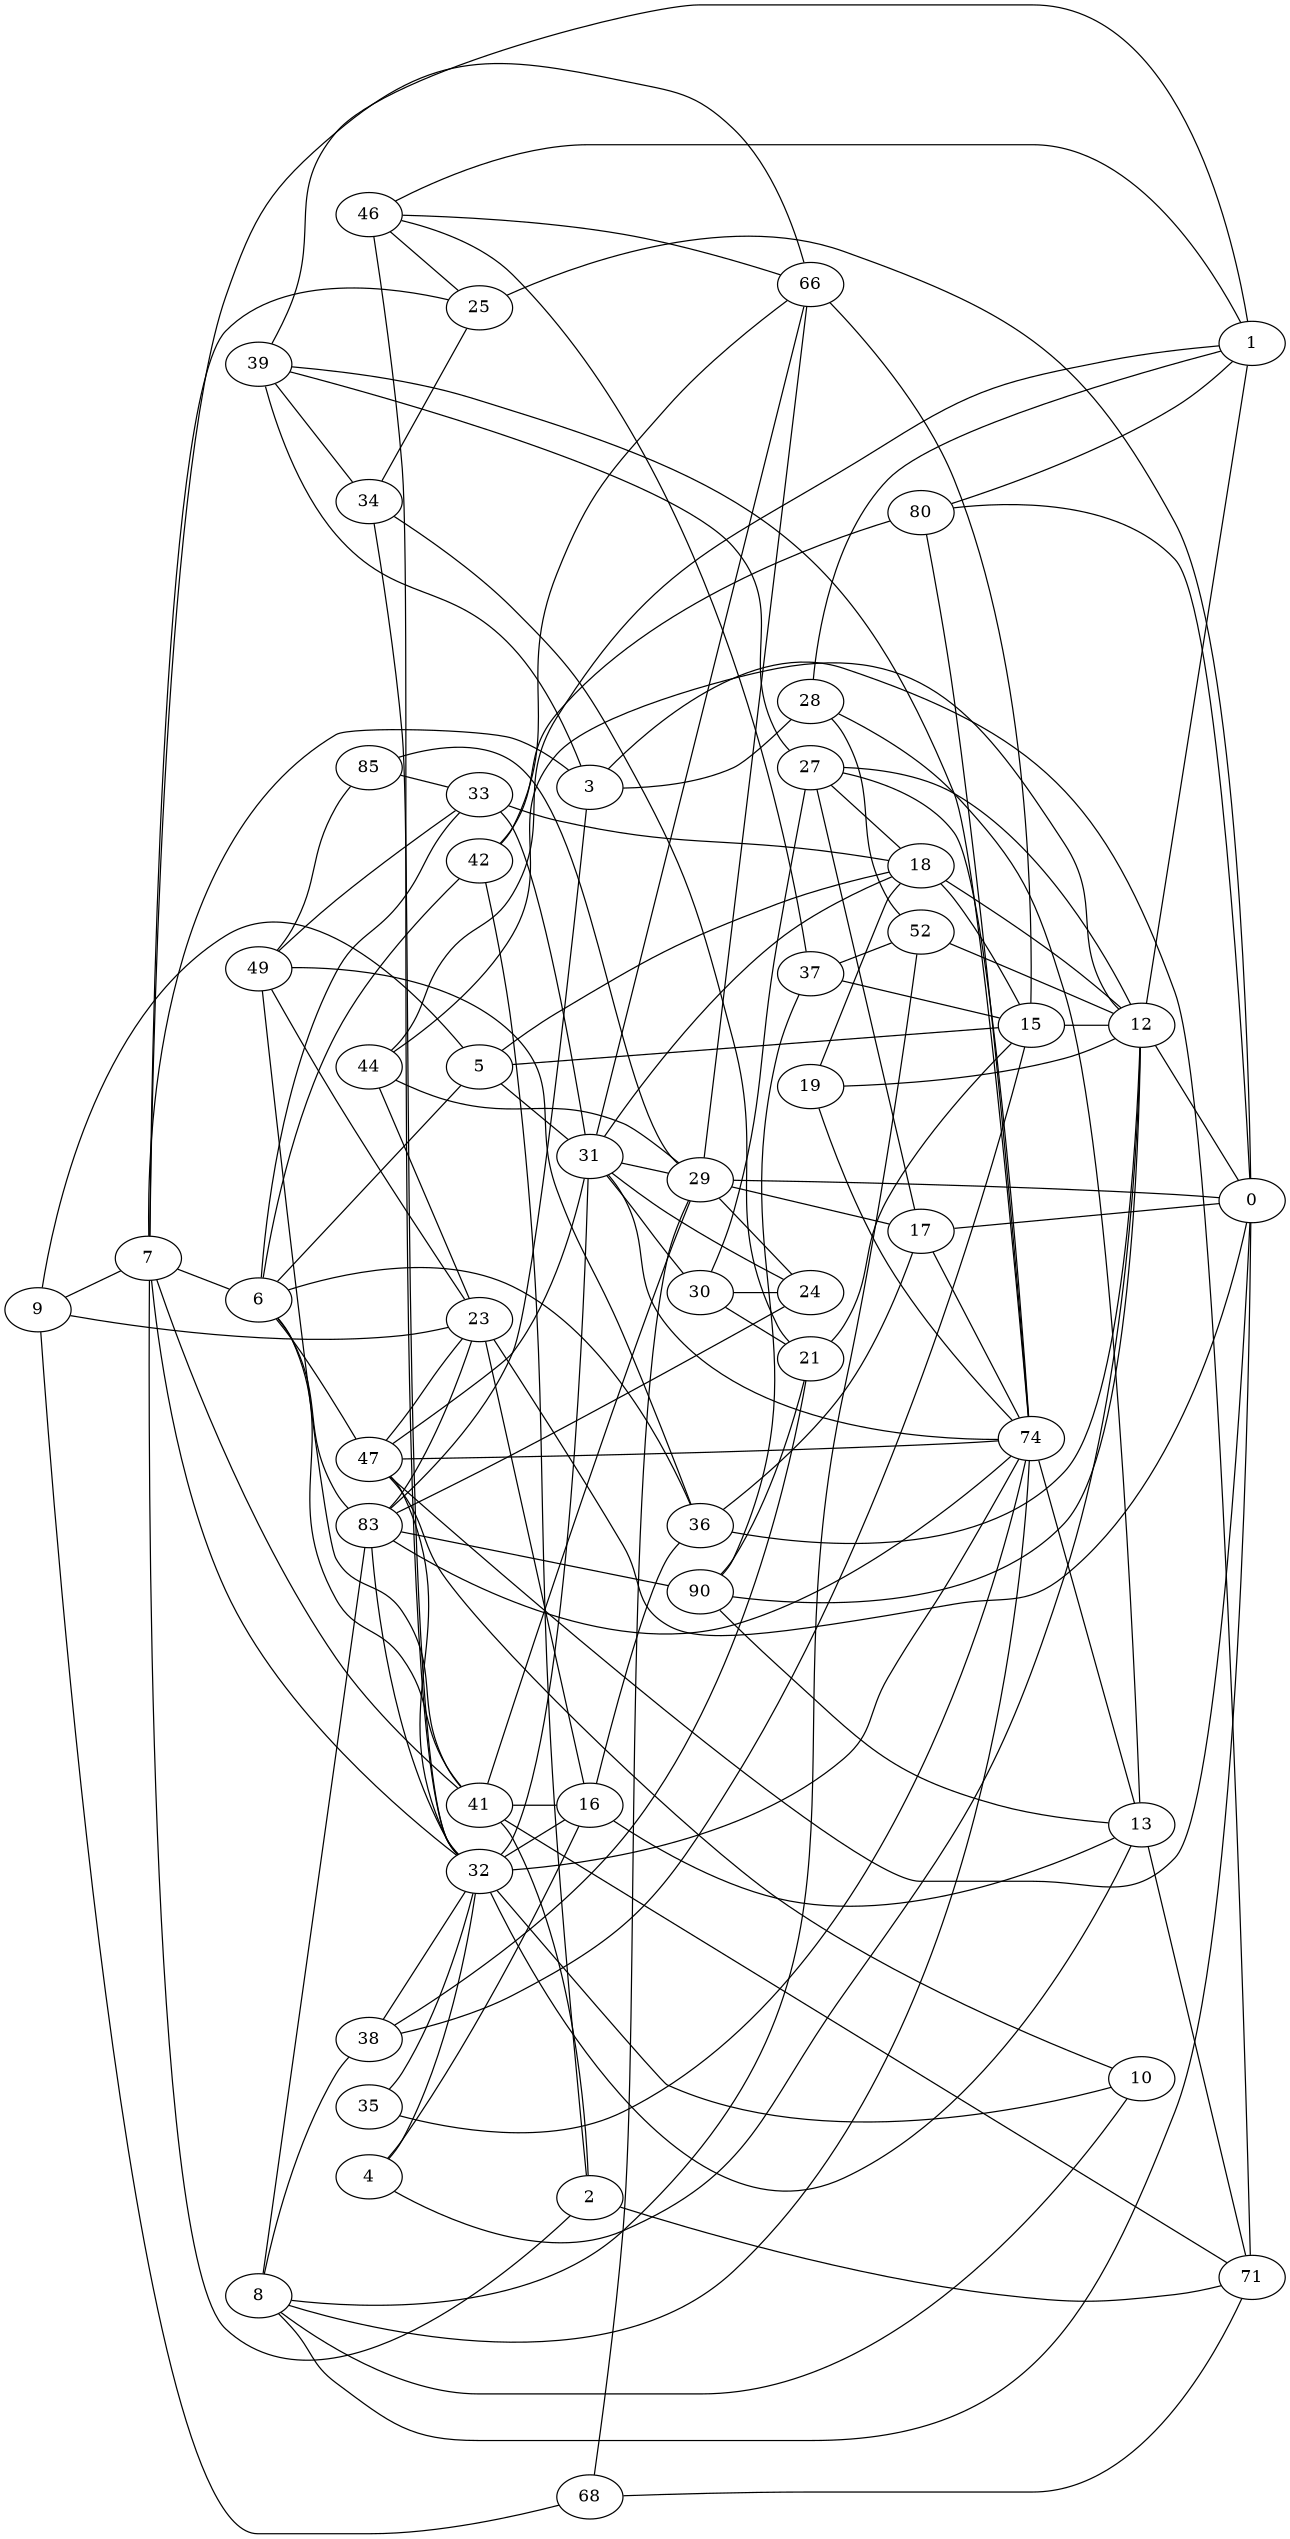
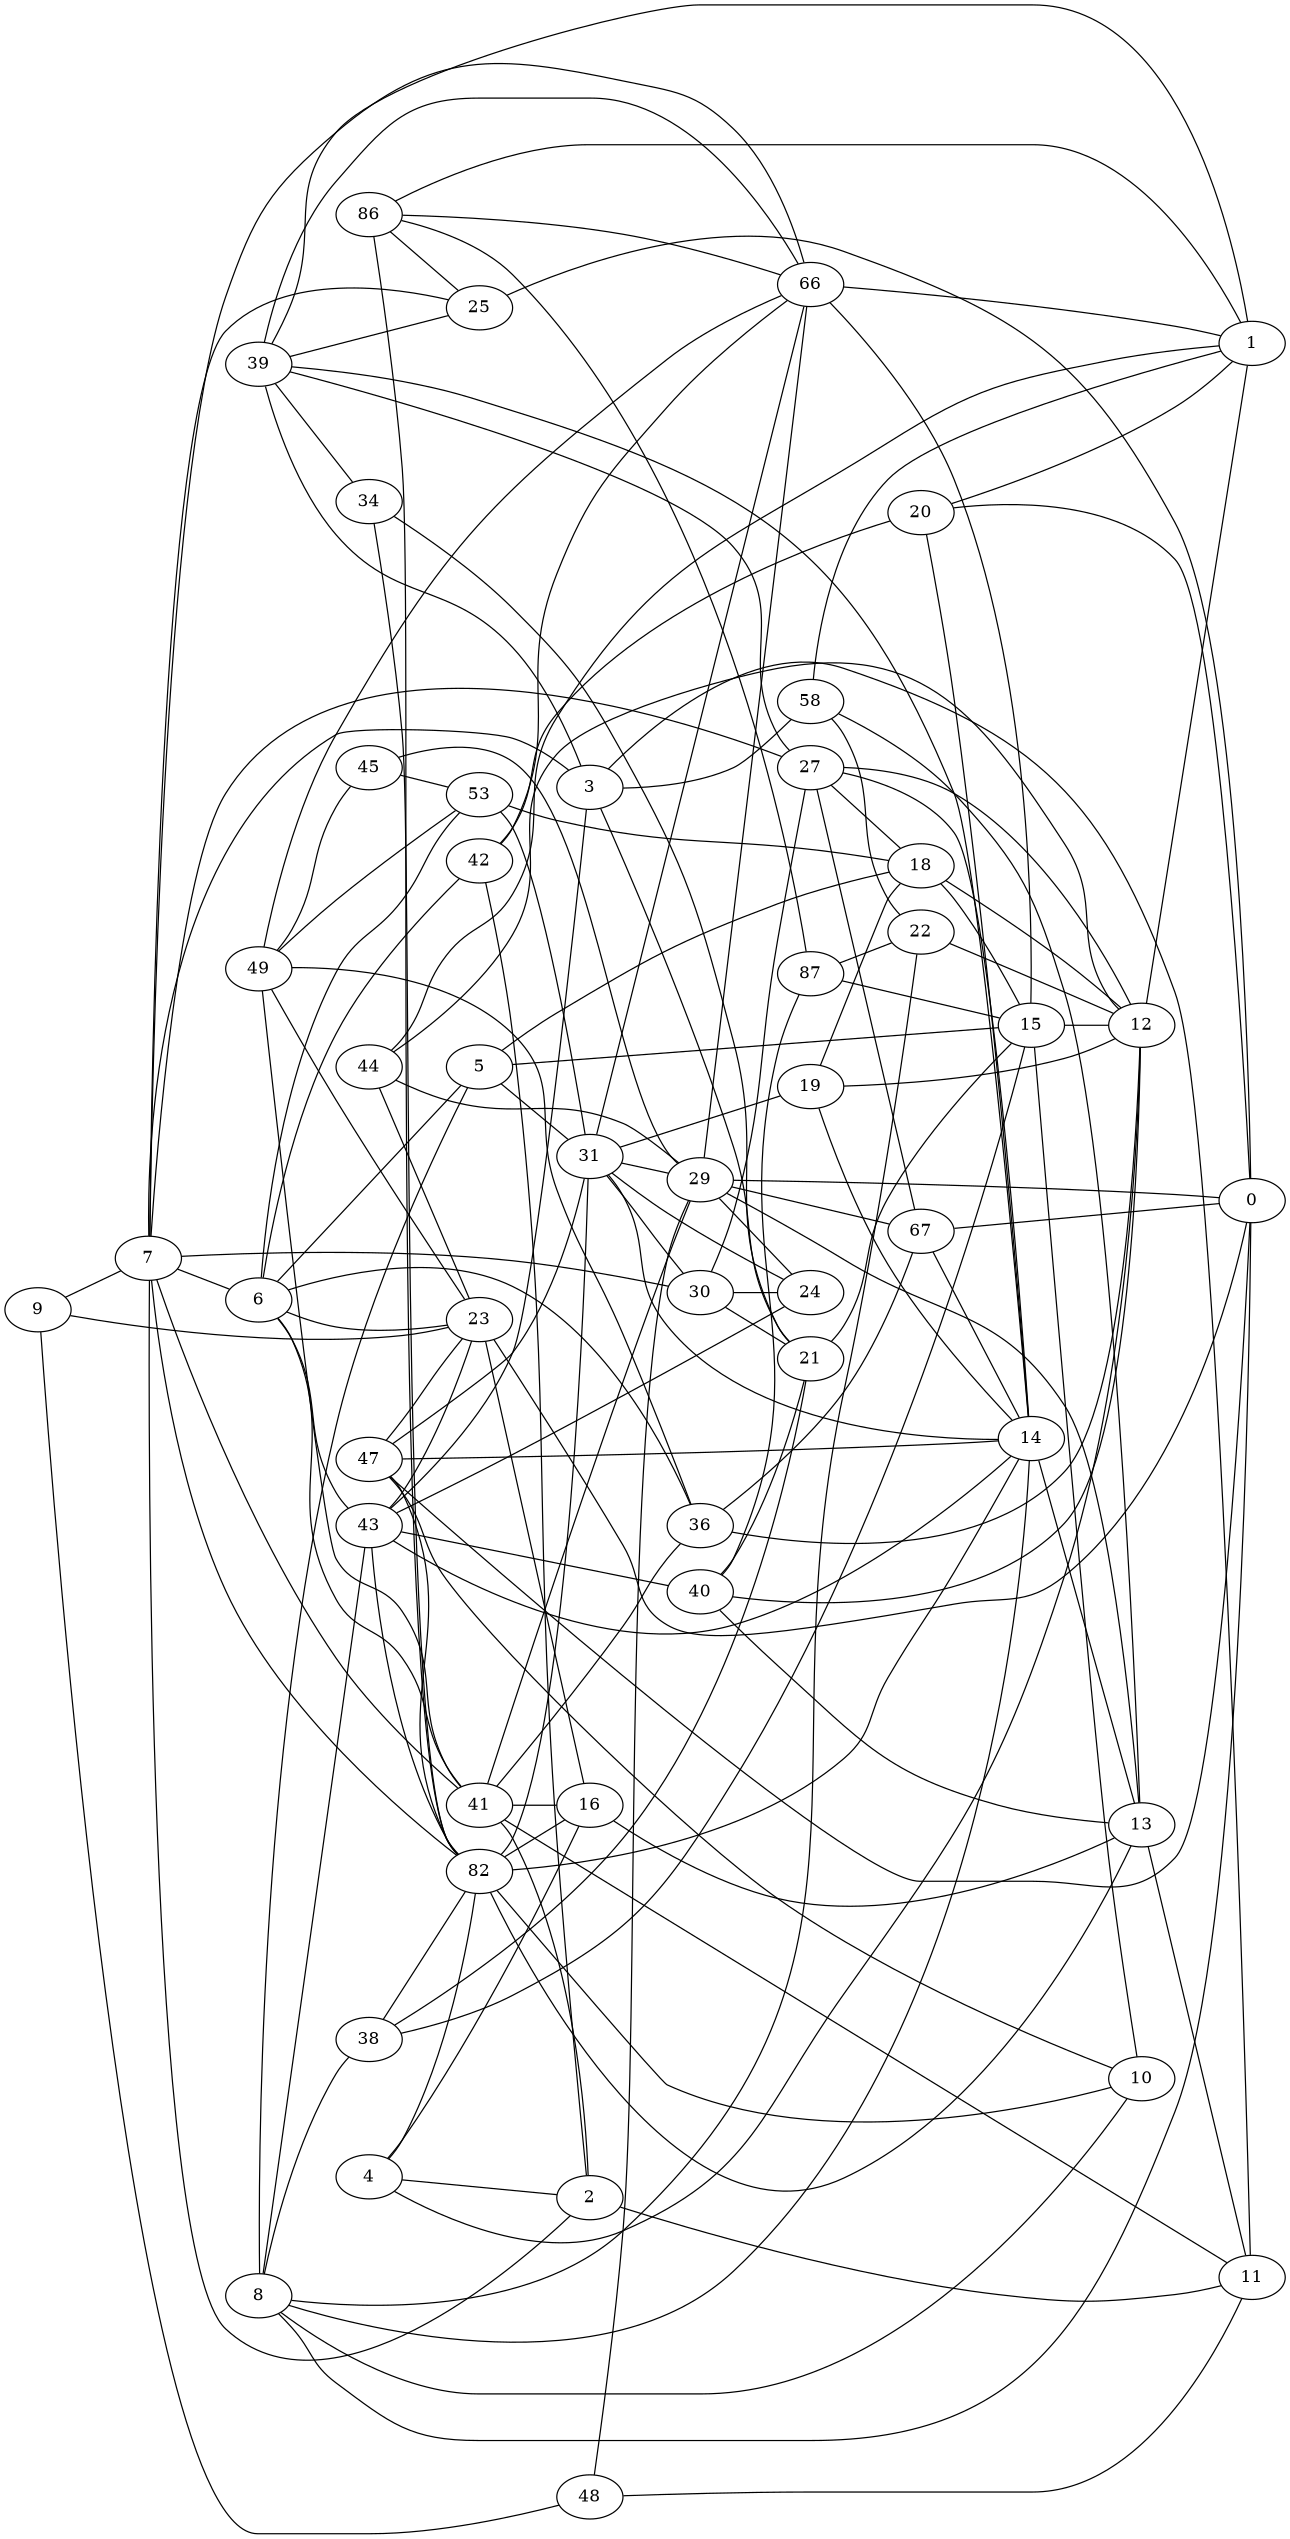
edge "66" -- "39": added
node "46": label "46" -> "86"
edge "66" -- "1": added
edge "25" -- "34": now "25" -- "39"
node "80": label "80" -> "20"
edge "66" -- "49": added
node "28": label "28" -> "58"
edge "27" -- "7": added
node "85": label "85" -> "45"
node "33": label "33" -> "53"
node "52": label "52" -> "22"
node "37": label "37" -> "87"
edge "18" -- "31": now "19" -- "31"
edge "5" -- "9": now "5" -- "8"
edge "3" -- "21": added
edge "12" -- "0": removed
node "17": label "17" -> "67"
edge "7" -- "30": added
edge "6" -- "47": now "6" -- "23"
edge "29" -- "13": added
node "74": label "74" -> "14"
node "83": label "83" -> "43"
edge "15" -- "10": added
node "90": label "90" -> "40"
edge "36" -- "16": now "36" -- "41"
node "32": label "32" -> "82"
node "35": removed
edge "4" -- "2": added
node "71": label "71" -> "11"
node "68": label "68" -> "48"
